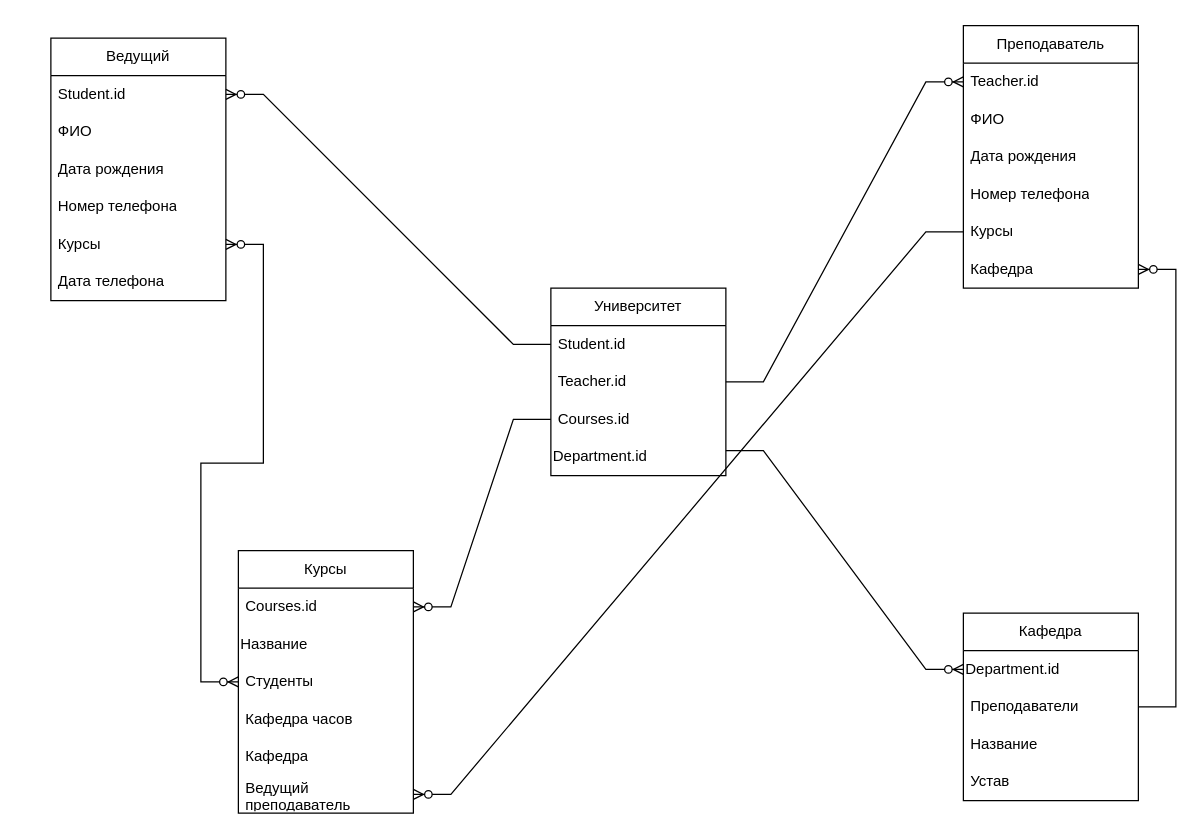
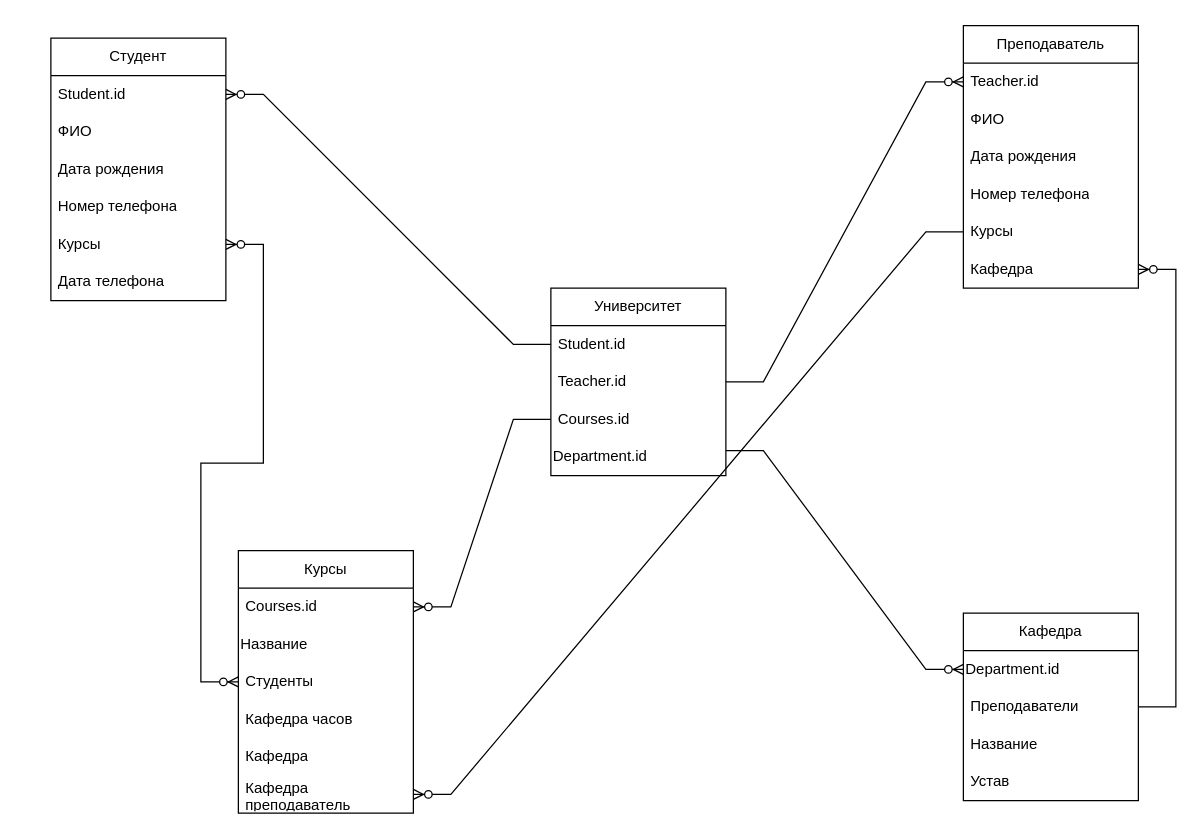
node "Ведущий": label "Ведущий" -> "Студент"
node "Ведущий преподаватель": label "Ведущий преподаватель" -> "Кафедра преподаватель"
